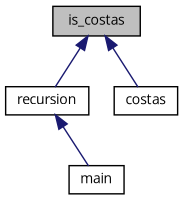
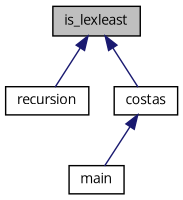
node "is_costas": label "is_costas" -> "is_lexleast"
edge "main" -> "recursion": now "main" -> "costas"
